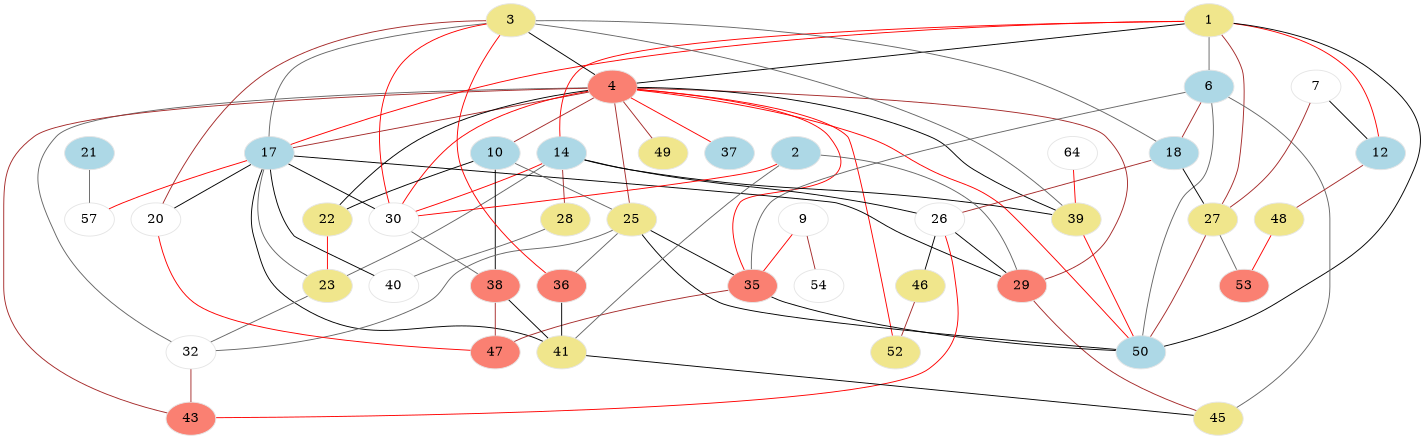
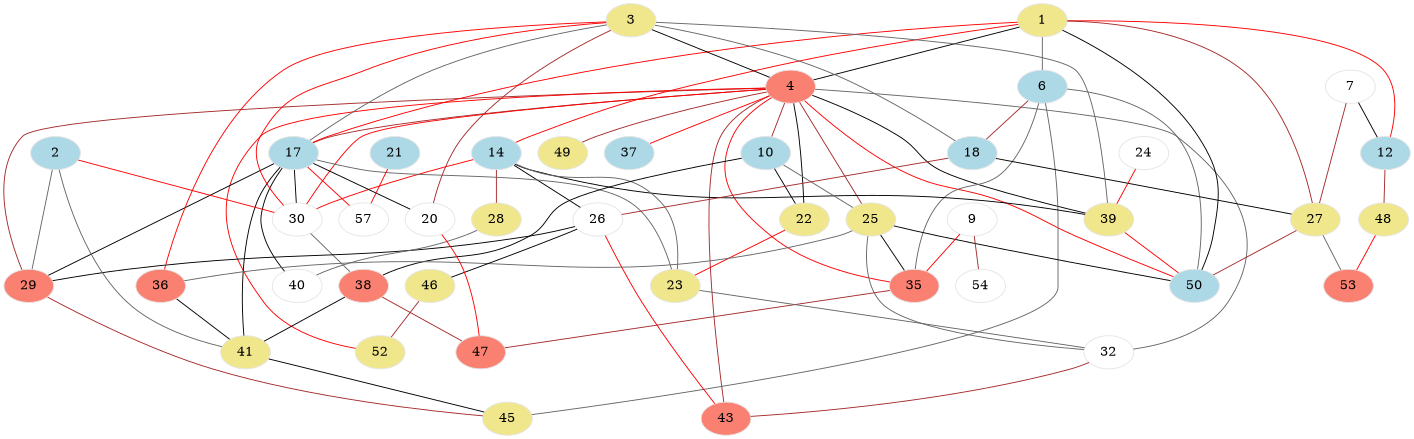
node "64": label "64" -> "24"
edge "21" -- "57": color gray40 -> red
edge "35" -- "50": removed
